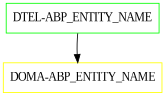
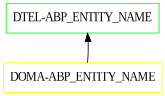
edge "DTEL-ABP_ENTITY_NAME" -> "DOMA-ABP_ENTITY_NAME": reversed
